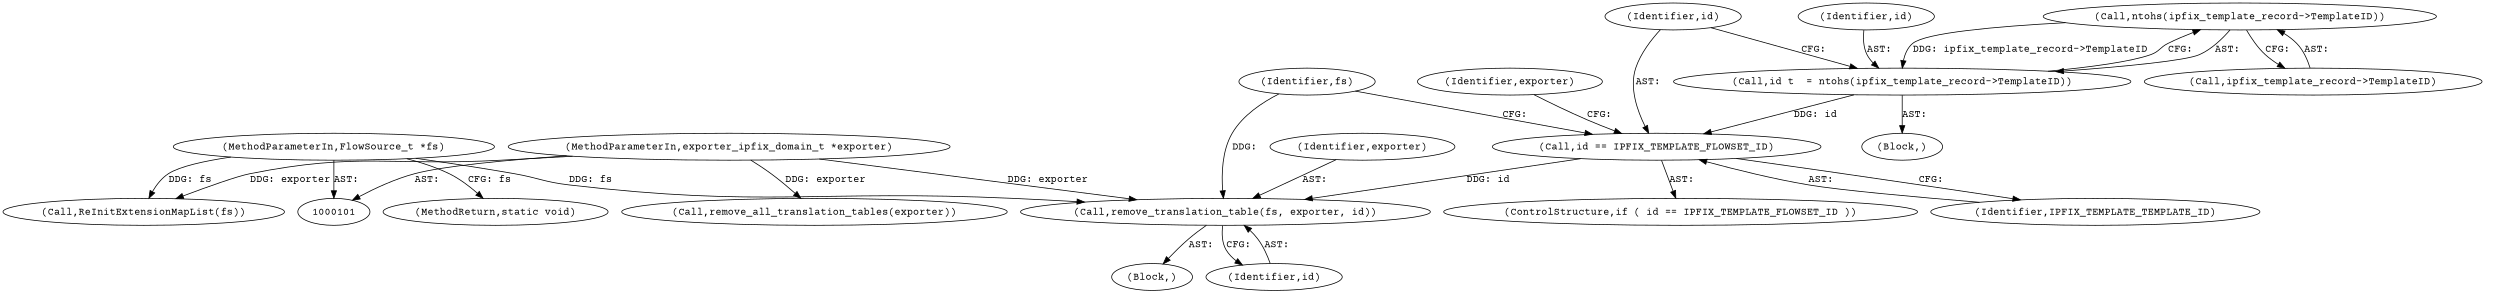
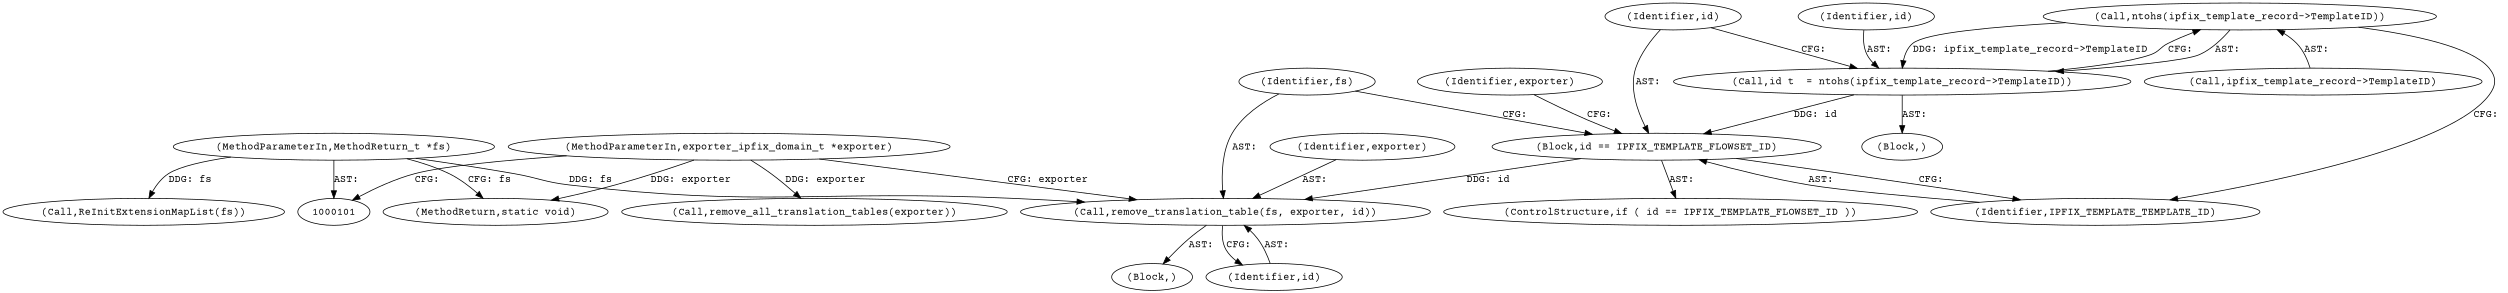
edge "(Call,ntohs(ipfix_template_record->TemplateID))" -> "(Call,ipfix_template_record->TemplateID)": now "(Call,ntohs(ipfix_template_record->TemplateID))" -> "(Identifier,IPFIX_TEMPLATE_TEMPLATE_ID)"
node "(MethodParameterIn,FlowSource_t *fs)": label "(MethodParameterIn,FlowSource_t *fs)" -> "(MethodParameterIn,MethodReturn_t *fs)"
edge "(Identifier,fs)" -> "(Call,remove_translation_table(fs, exporter, id))": label "DDG: " -> "AST: "
node "(Call,id == IPFIX_TEMPLATE_FLOWSET_ID)": label "(Call,id == IPFIX_TEMPLATE_FLOWSET_ID)" -> "(Block,id == IPFIX_TEMPLATE_FLOWSET_ID)"
edge "(MethodParameterIn,exporter_ipfix_domain_t *exporter)" -> "(Call,ReInitExtensionMapList(fs))": now "(MethodParameterIn,exporter_ipfix_domain_t *exporter)" -> "(MethodReturn,static void)"
edge "(MethodParameterIn,exporter_ipfix_domain_t *exporter)" -> "1000101": label "AST: " -> "CFG: "
edge "(MethodParameterIn,exporter_ipfix_domain_t *exporter)" -> "(Call,remove_translation_table(fs, exporter, id))": label "DDG: exporter" -> "CFG: exporter"
